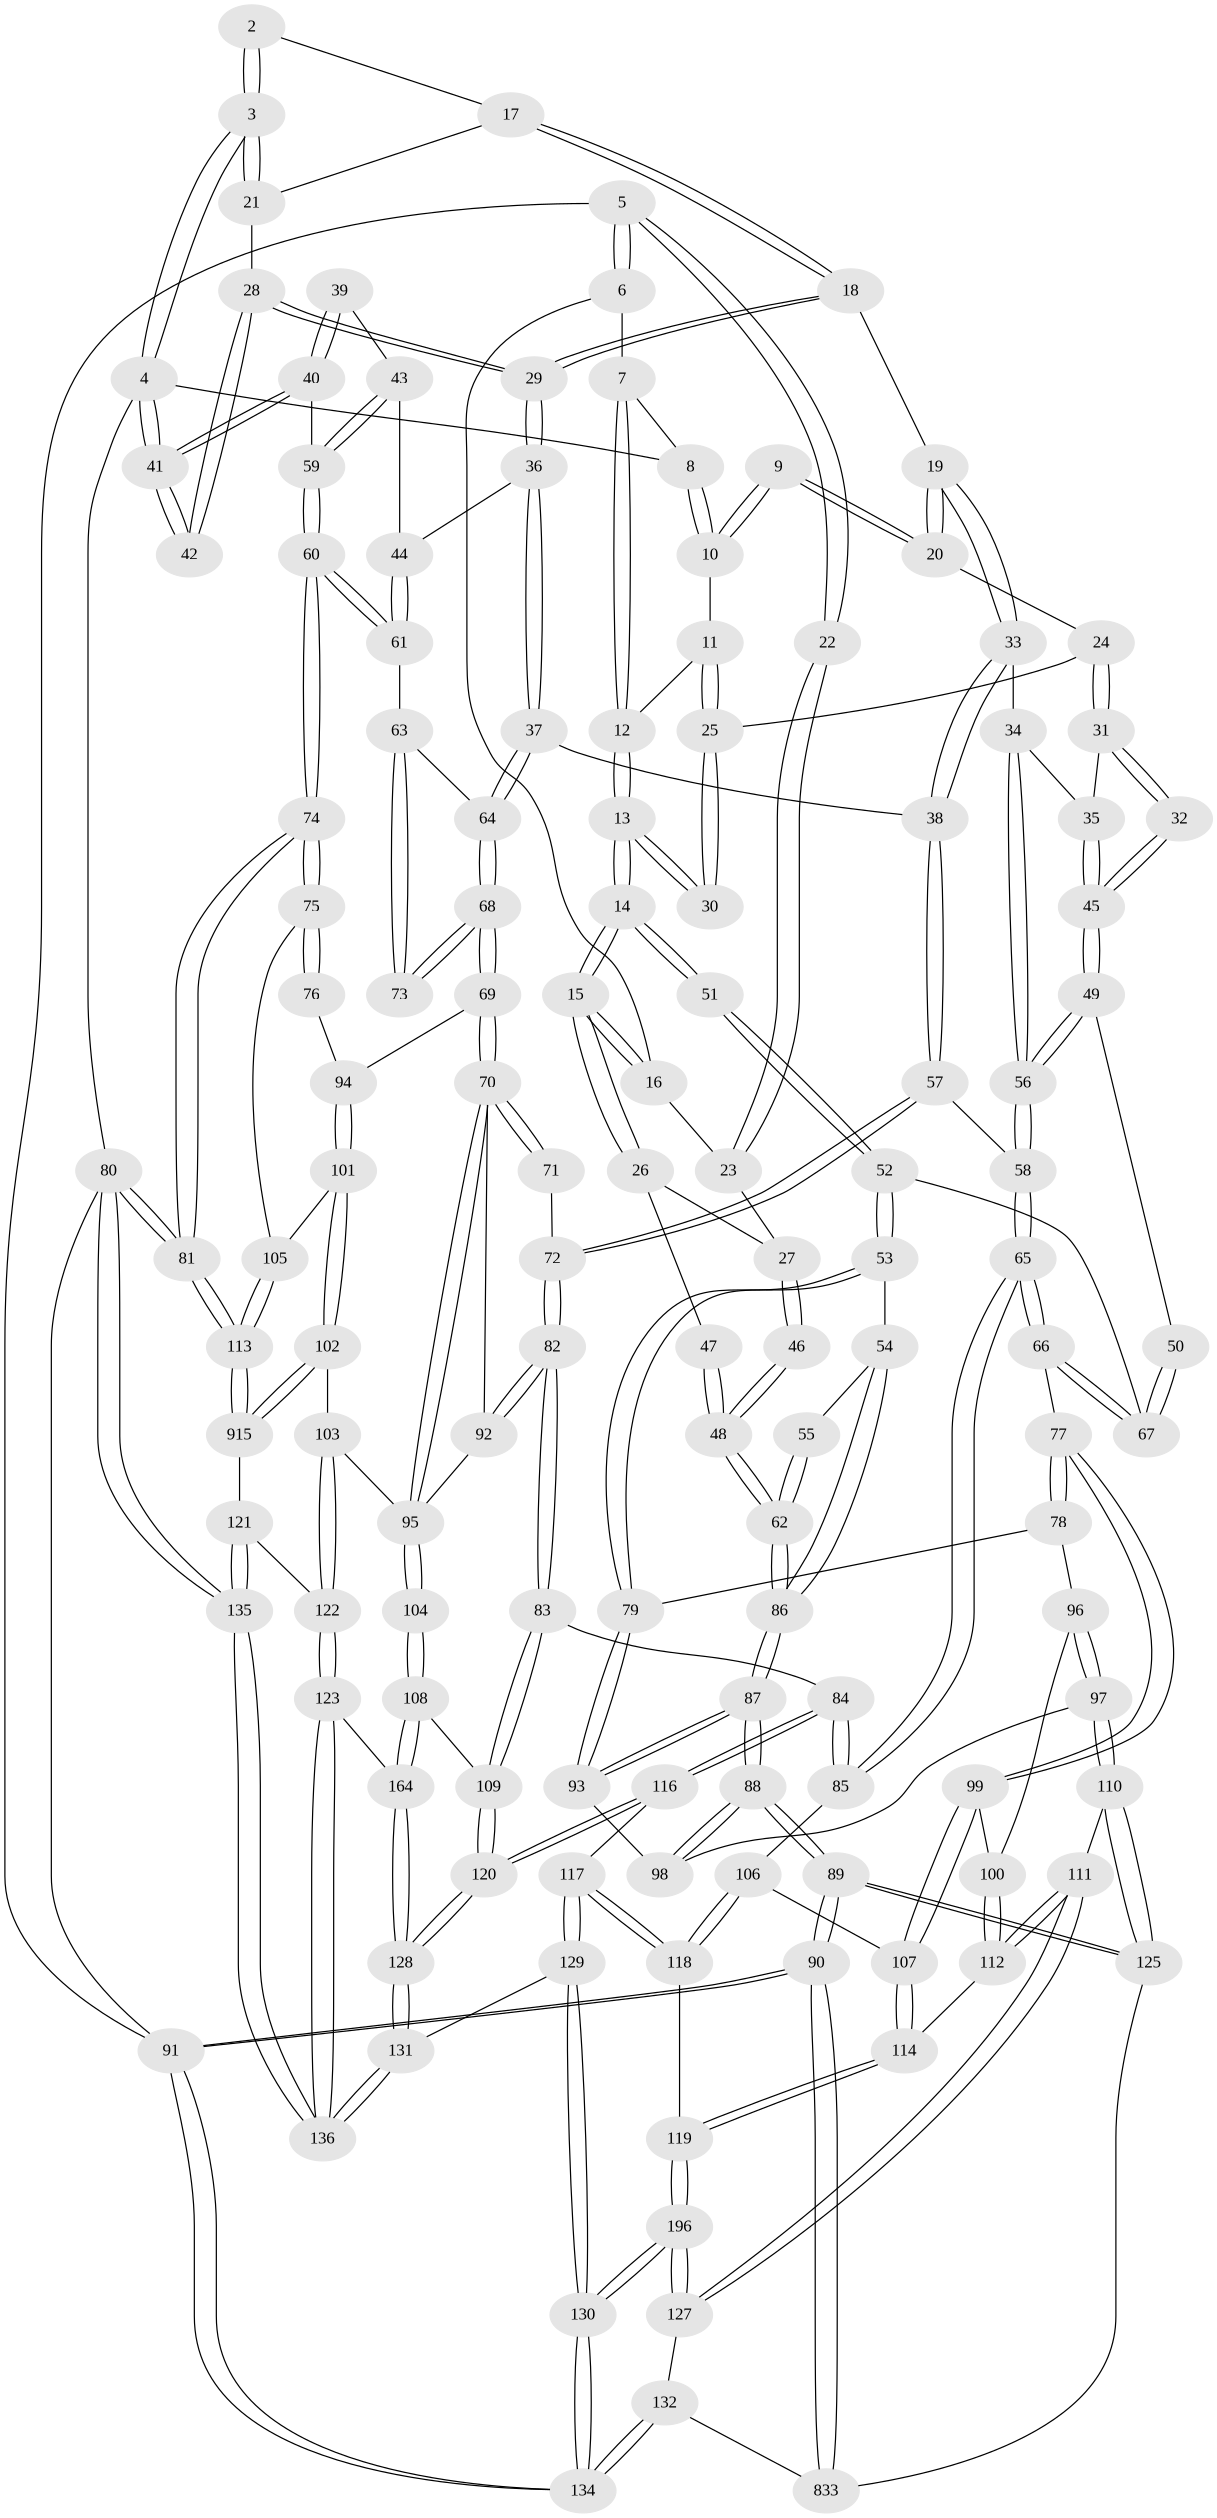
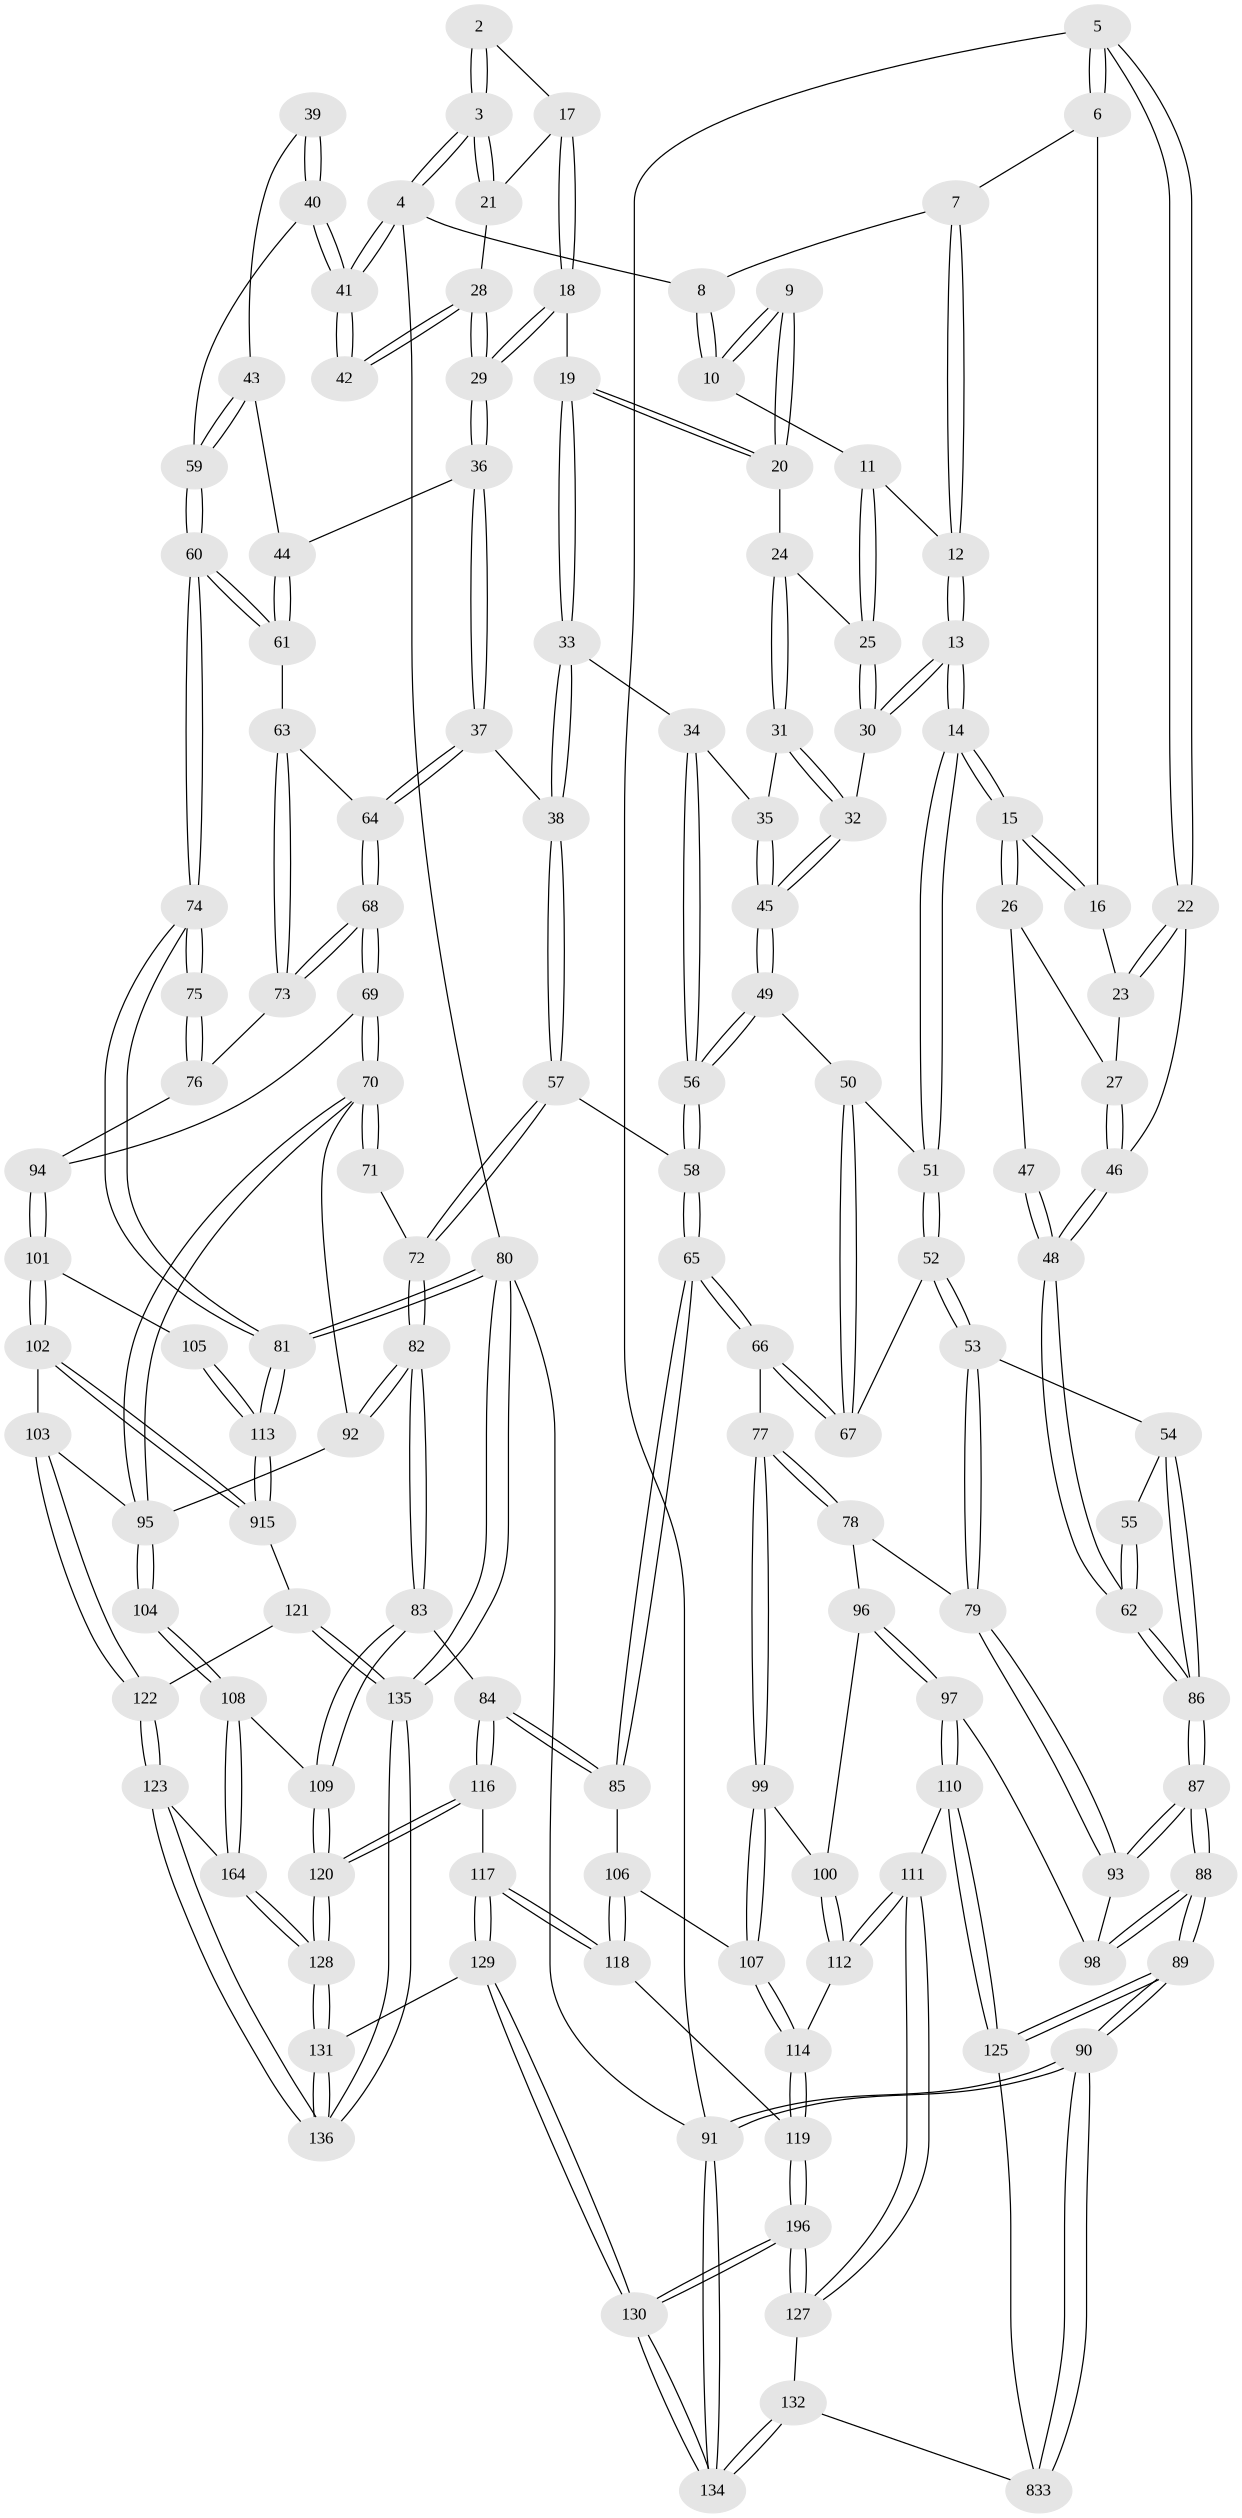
edge "30" -- "32": added
edge "73" -- "76": added
edge "22" -- "46": added
edge "75" -- "105": removed
edge "50" -- "51": added
